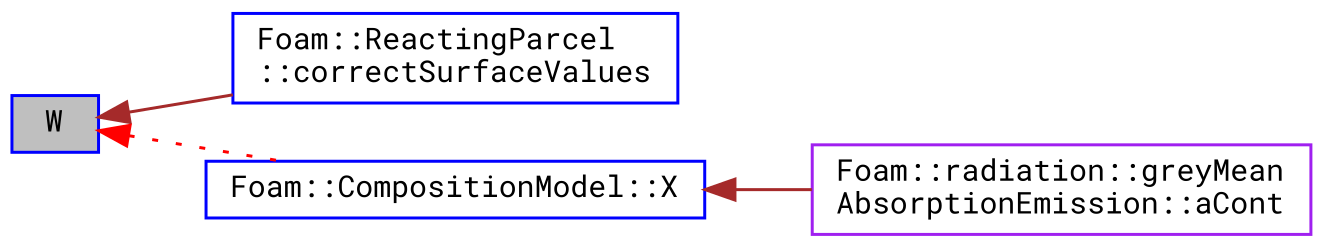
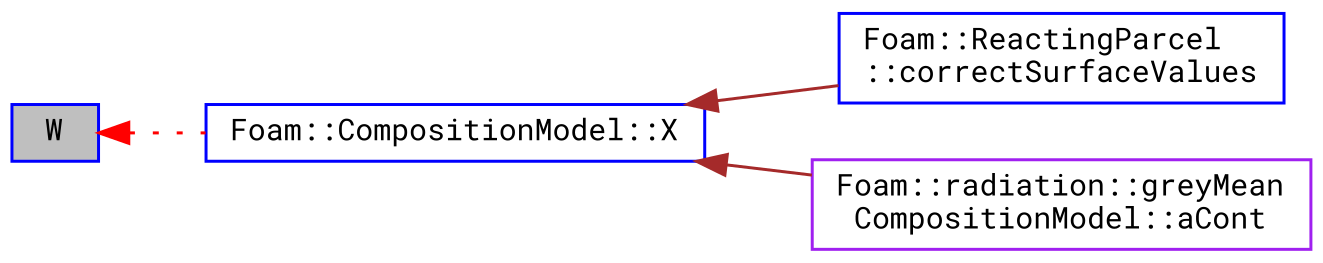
edge "Foam::ReactingParcel ::correctSurfaceValues" -> "W": now "Foam::ReactingParcel ::correctSurfaceValues" -> "Foam::CompositionModel::X"
node "Foam::radiation::greyMean AbsorptionEmission::aCont": label "Foam::radiation::greyMean AbsorptionEmission::aCont" -> "Foam::radiation::greyMean CompositionModel::aCont"
